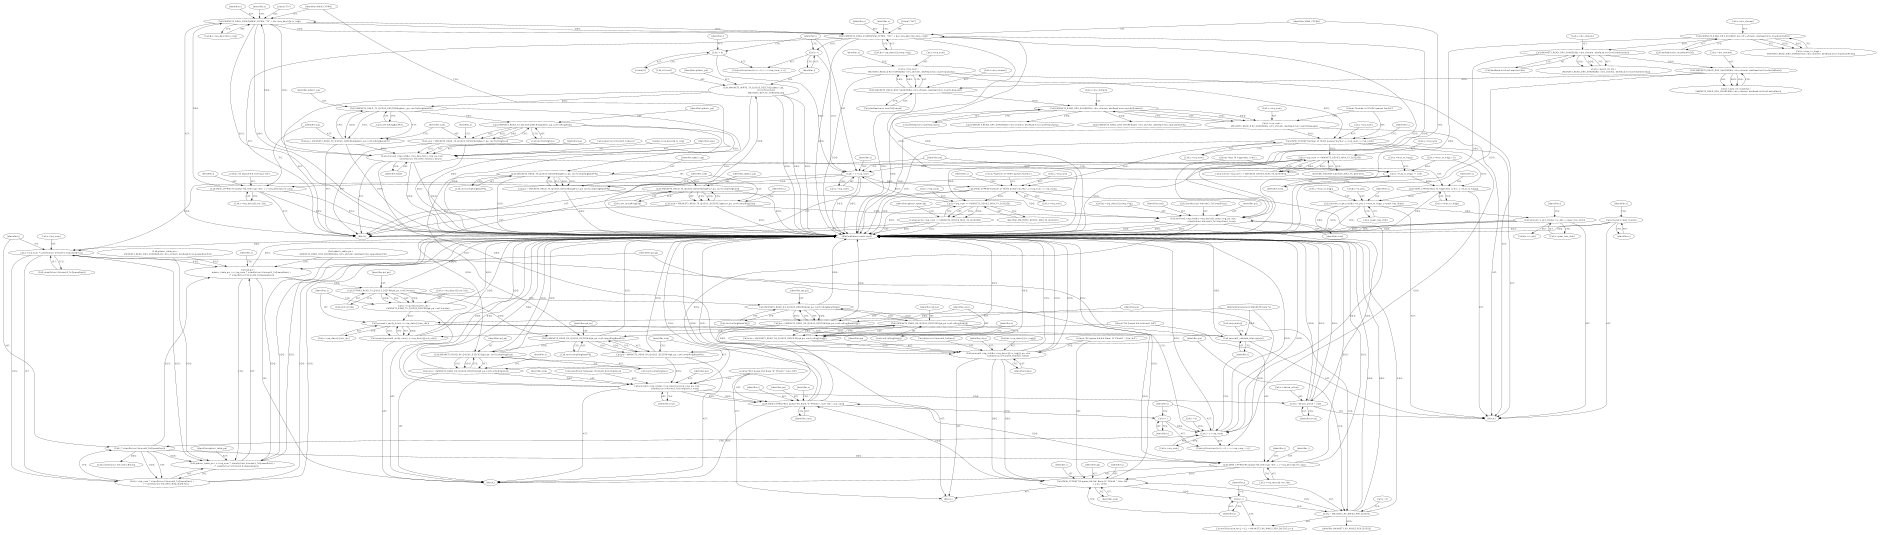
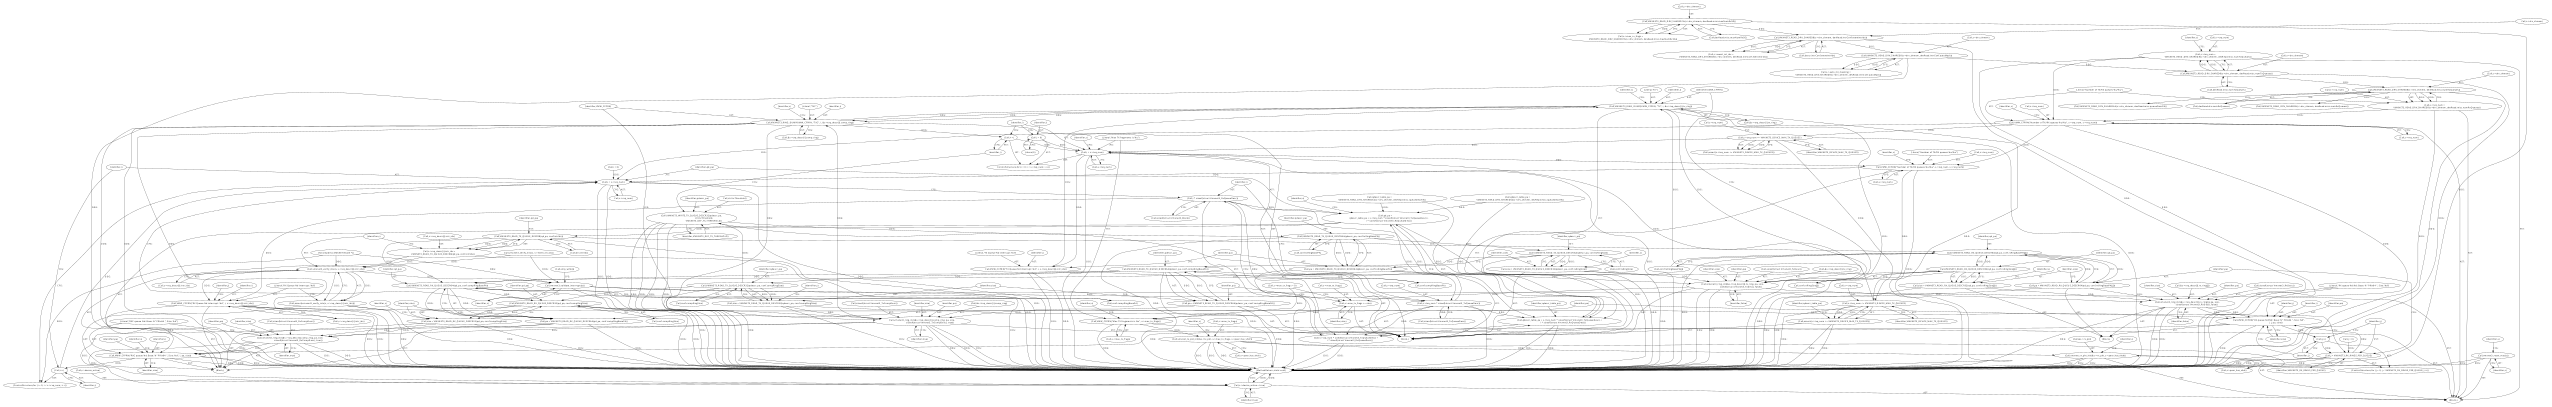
node "(Call,ctrl.conf)": label "(Call,ctrl.conf)" -> "(Call,ctrl.txThreshold)"
node "(Call,devRead.intrConf.eventIntrIdx)": label "(Call,devRead.intrConf.eventIntrIdx)" -> "(Call,descr.intrConf.eventIntrIdx)"
node "(Call,size(struct Vmxnet3_TxDesc))": label "(Call,size(struct Vmxnet3_TxDesc))" -> "(Call,sizeof(struct Vmxnet3_TxDesc))"
edge "(Call,i < s->txq_num)" -> "(ControlStructure,for (i = 0; i < s->txq_num; i++))": added, label "AST:"
edge "(Call,s->max_tx_frags = 0)" -> "(Call,s->max_tx_frags += size)": label "DDG: " -> "CFG: "
node "(Call,&s->tx_pkt)": removed
node "(Call,s->txq_descr[i].intr_idx)": removed
edge "(Call,sizeof(struct Vmxnet3_Block))" -> "(Call,i * sizeof(struct Vmxnet3_RxQueueDesc))": added, label "AST:"
edge "(Call,i < s->txq_num)" -> "(Call,s->txq_num * sizeof(struct Vmxnet3_TxQueueDesc))": label "DDG: " -> "AST: "
edge "(Call,vmxnet_rx_pkt_init(&s->rx_pkt, s->peer_has_vhdr))" -> "(Call,&s->rx_pkt)": reversed
node "(Identifier,VMXNET3_DEF_TX_THRESHOLD)": added
edge "(MethodReturn,static void)" -> "(Call,s->txq_num * sizeof(struct Vmxnet3_TxQueueDesc))": reversed
node "(Call,vmxnet3_verify_intx(s, s->event_int_idx))": added
edge "(Call,sizeof(struct Vmxnet3_TxQueueDesc))" -> "(Call,s->txq_num * sizeof(struct Vmxnet3_TxQueueDesc))": label "AST: " -> "CFG: "
edge "(Call,s->txq_num * sizeof(struct Vmxnet3_TxQueueDesc))" -> "(Call,sizeof(struct Vmxnet3_TxQueueDesc))": label "CFG: " -> "DDG: "
node "(Call,CFPRN3_READ_TX_QUEUE_DESCR8(qd_pa, conf.intrIdx))": label "(Call,CFPRN3_READ_TX_QUEUE_DESCR8(qd_pa, conf.intrIdx))" -> "(Call,VMXNET3_READ_TX_QUEUE_DESCR8(qd_pa, conf.intrIdx))"
node "(Call,conf.intrIdx)": label "(Call,conf.intrIdx)" -> "(Call,drv.intrIdx)"
node "(MethodParameterIn,VMXNET3State *s)": label "(MethodParameterIn,VMXNET3State *s)" -> "(TxCompDesc,VMXNET3State *s)"
node "(Call,idx(struct Vmxnet3_RxDesc))": label "(Call,idx(struct Vmxnet3_RxDesc))" -> "(Call,sizeof(struct Vmxnet3_RxDesc))"
edge "(Identifier,VMXNET3_RX_RINGS_PER_QUEUE)" -> "(Call,j < VMXNET3_RX_RINGS_PER_QUEUE)": added, label "AST:"
node "(Call,sizeof(numTxQueues Vmxnet3_RxCompDesc))": label "(Call,sizeof(numTxQueues Vmxnet3_RxCompDesc))" -> "(Call,sizeof(struct Vmxnet3_RxCompDesc))"
edge "(Call,i < s->rxq_num)" -> "(ControlStructure,for (i = 0; i < s->rxq_num; i++))": label "AST: " -> "CFG: "
edge "(Call,i * sizeof(struct Vmxnet3_RxQueueDesc))" -> "(Call,sizeof(struct Vmxnet3_Block))": label "DDG: " -> "CFG: "
edge "(Call,j++)" -> "(Call,j < VMXNET3_RX_RINGS_PER_QUEUE)": label "CFG: " -> "DDG: "
edge "(Call,j = 0)" -> "(Call,j < VMXNET3_RX_RINGS_PER_QUEUE)": label "CFG: " -> "DDG: "
edge "(Call,j < VMXNET3_RX_RINGS_PER_QUEUE)" -> "(Identifier,VMXNET3_RX_RINGS_PER_QUEUE)": label "DDG: " -> "CFG: "
